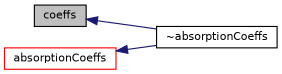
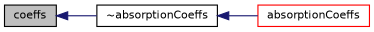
edge "~absorptionCoeffs" -> "absorptionCoeffs": reversed
